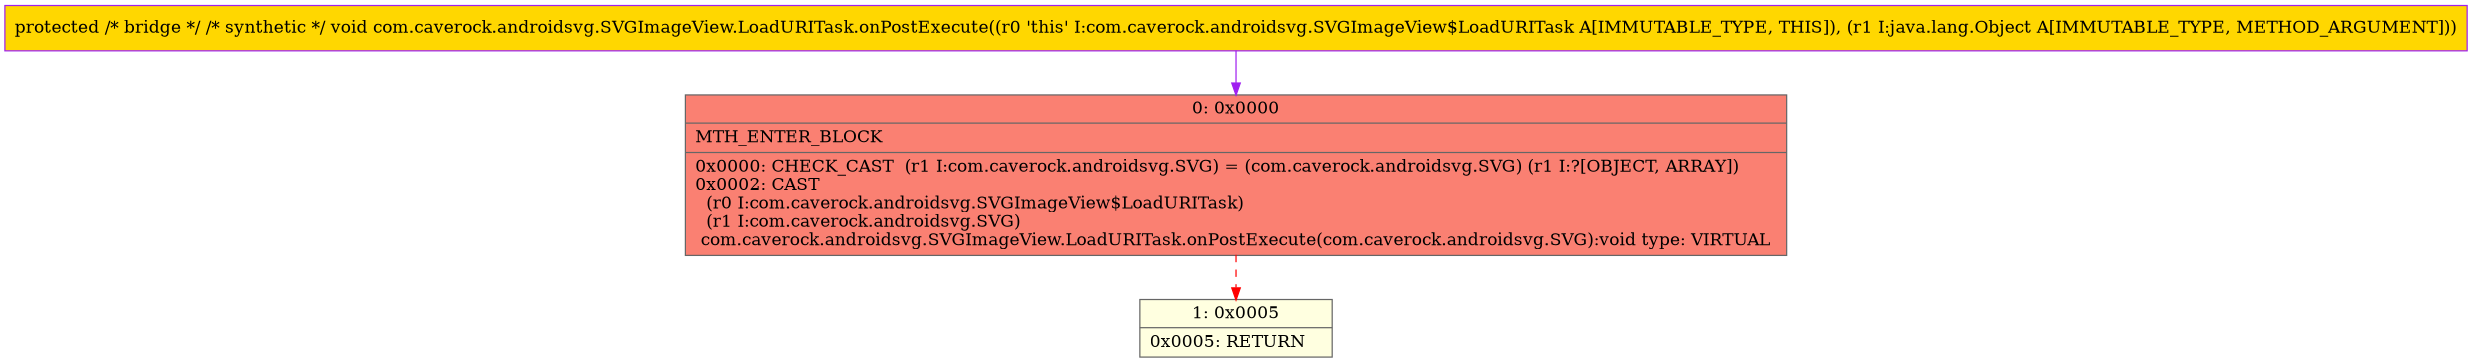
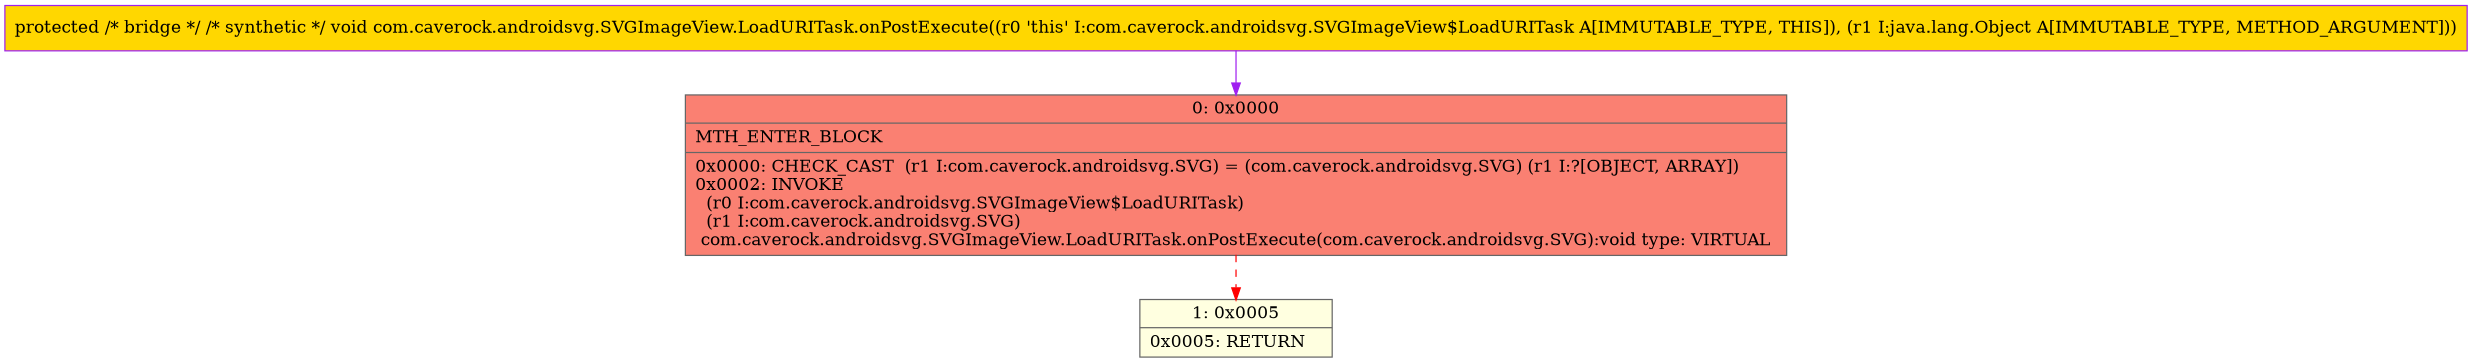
node "0: 0x0000": text "0x0002: CAST" -> "0x0002: INVOKE"
